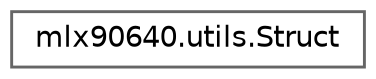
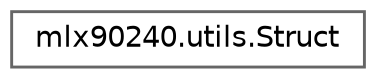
node "mlx90640.utils.Struct": label "mlx90640.utils.Struct" -> "mlx90240.utils.Struct"
